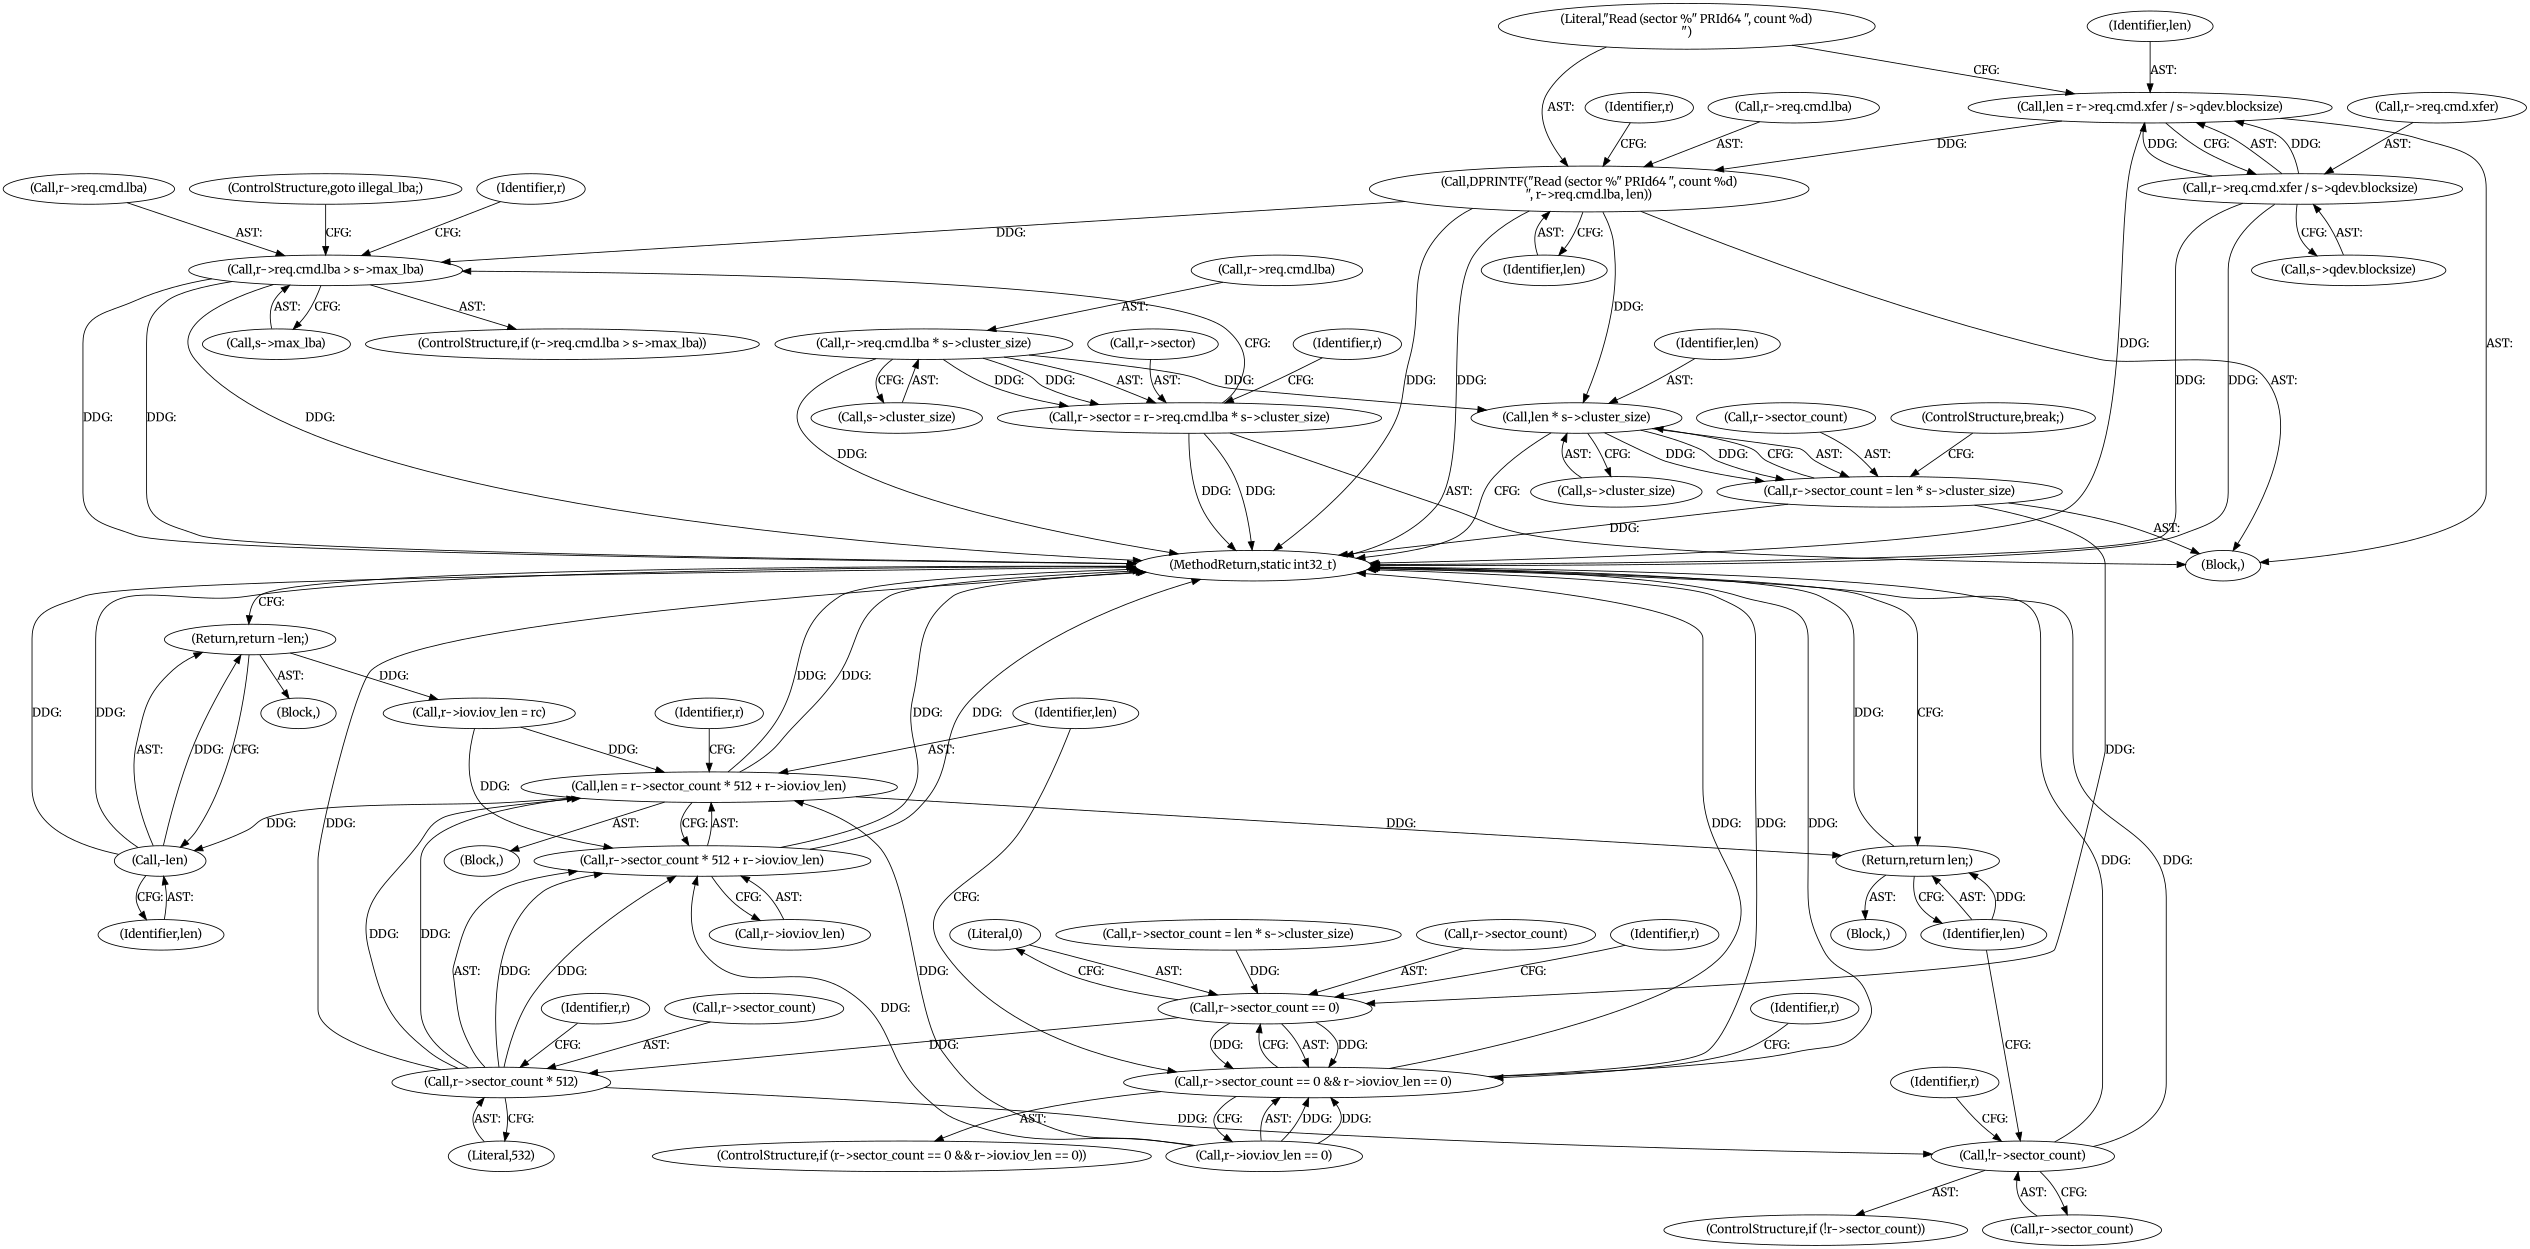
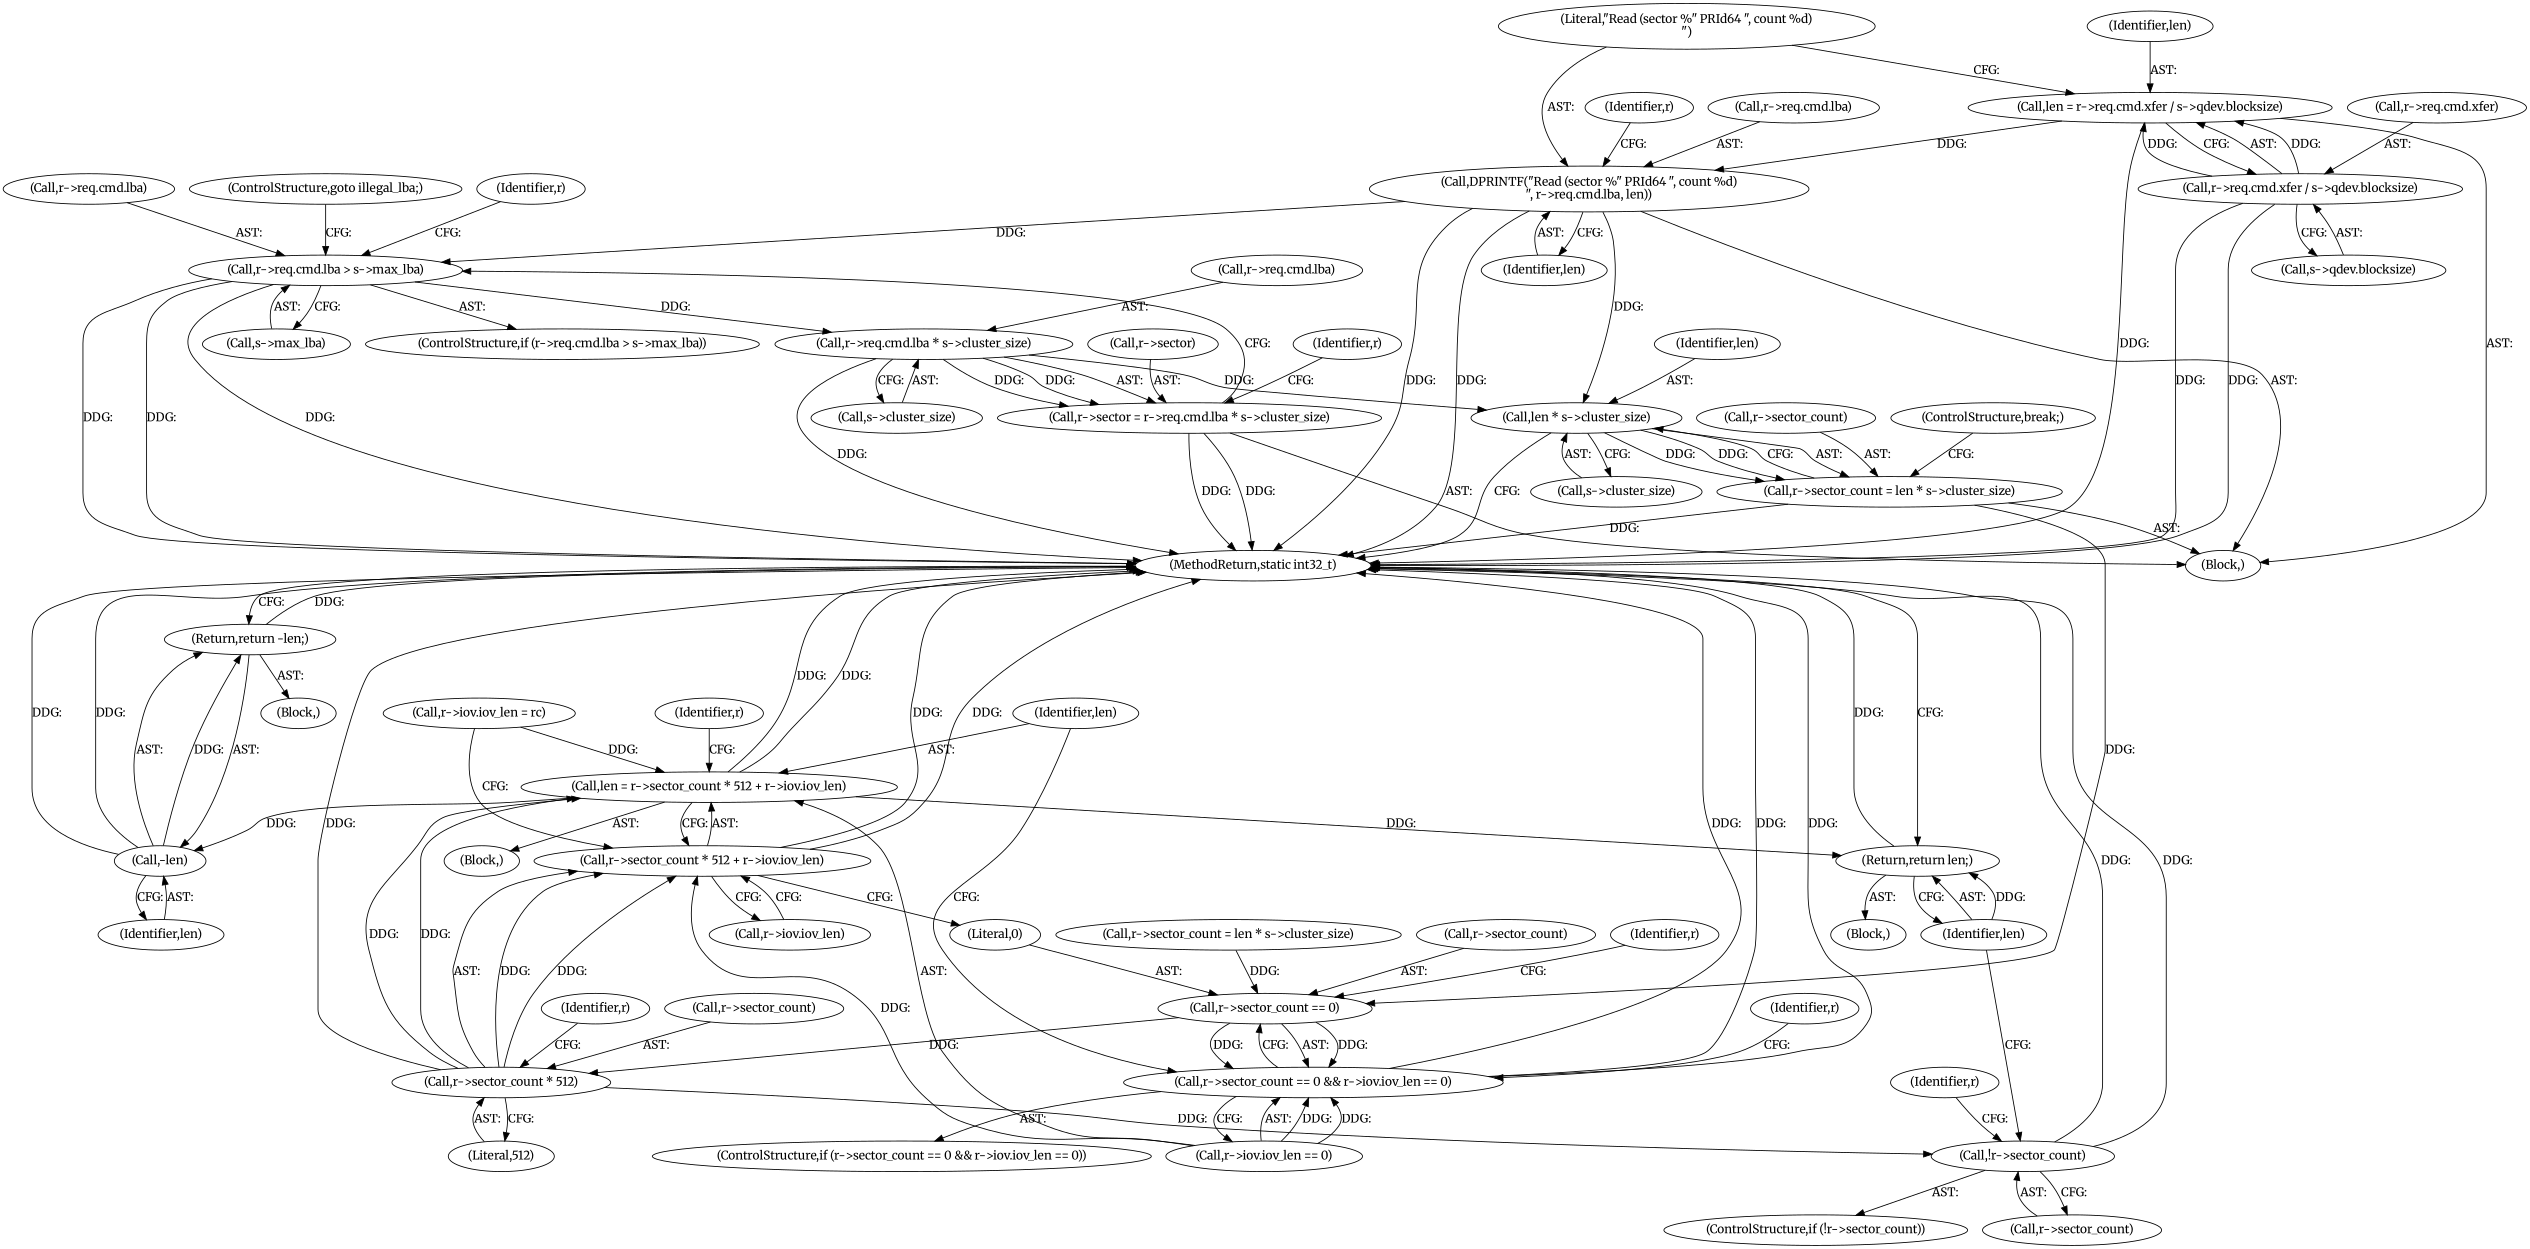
edge "(Call,r->req.cmd.lba > s->max_lba)" -> "(Call,r->req.cmd.lba * s->cluster_size)": added, label "DDG:"
edge "(Return,return -len;)" -> "(Call,r->iov.iov_len = rc)": now "(Return,return -len;)" -> "(MethodReturn,static int32_t)"
edge "(Return,return -len;)" -> "(Call,-len)": label "CFG: " -> "AST: "
edge "(Call,r->iov.iov_len = rc)" -> "(Call,r->sector_count * 512 + r->iov.iov_len)": label "DDG: " -> "CFG: "
edge "(Call,r->iov.iov_len)" -> "(Call,r->sector_count * 512 + r->iov.iov_len)": label "AST: " -> "CFG: "
edge "(Call,r->iov.iov_len == 0)" -> "(Call,len = r->sector_count * 512 + r->iov.iov_len)": label "DDG: " -> "AST: "
edge "(Call,r->sector_count == 0)" -> "(Literal,0)": now "(Call,r->sector_count * 512 + r->iov.iov_len)" -> "(Literal,0)"
node "(Literal,532)": label "(Literal,532)" -> "(Literal,512)"
